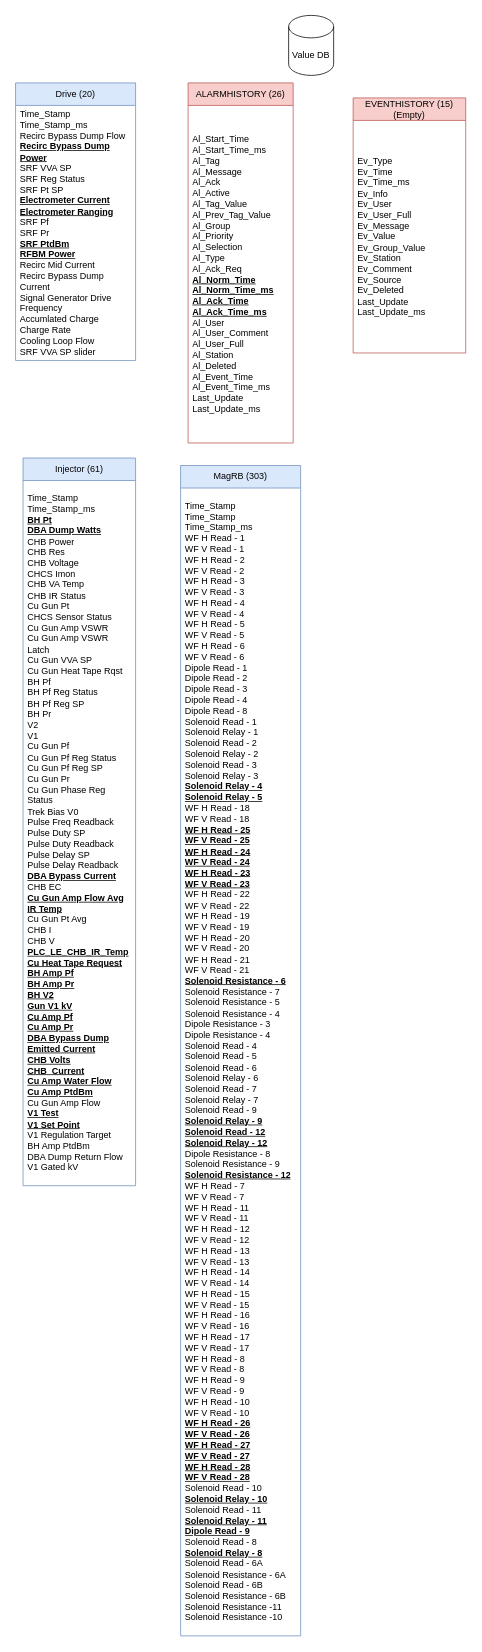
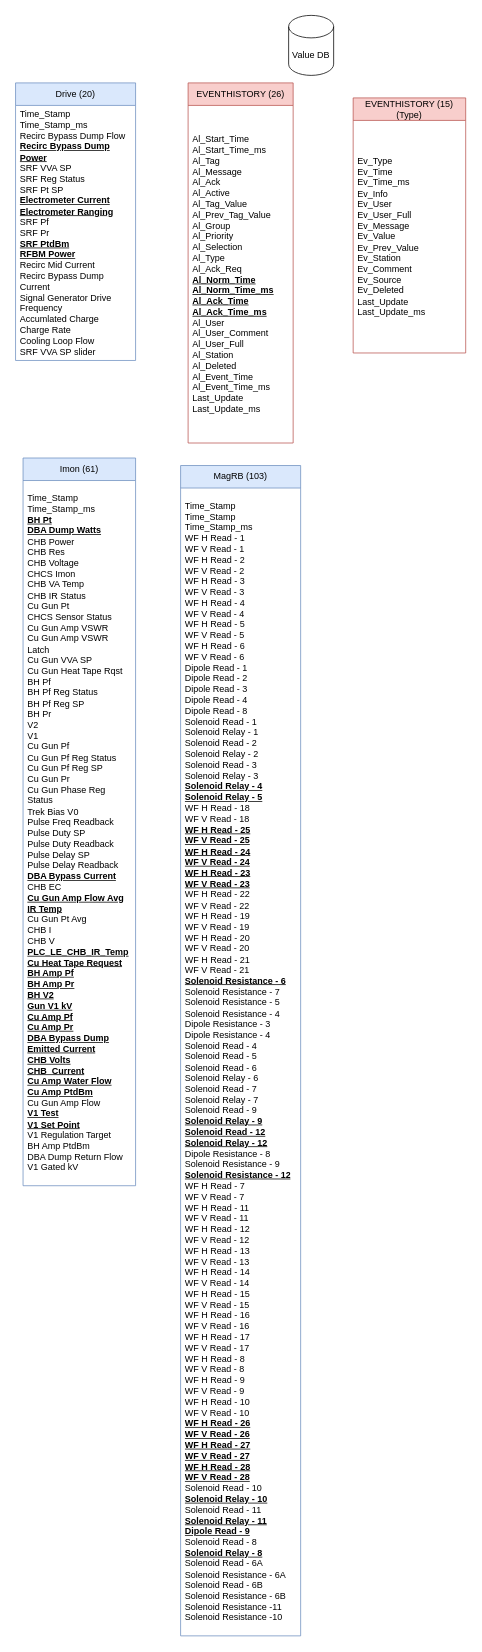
node "ALARMHISTORY (26)": label "ALARMHISTORY (26)" -> "EVENTHISTORY (26)"
node "EVENTHISTORY (15) (Empty)": label "EVENTHISTORY (15) (Empty)" -> "EVENTHISTORY (15) (Type)"
node "Ev_Type Ev_Time Ev_Time_ms Ev_Info Ev_User Ev_User_Full Ev_Message Ev_Value Ev_Group_Value Ev_Station Ev_Comment Ev_Source Ev_Deleted Last_Update Last_Update_ms": label "Ev_Type Ev_Time Ev_Time_ms Ev_Info Ev_User Ev_User_Full Ev_Message Ev_Value Ev_Group_Value Ev_Station Ev_Comment Ev_Source Ev_Deleted Last_Update Last_Update_ms" -> "Ev_Type Ev_Time Ev_Time_ms Ev_Info Ev_User Ev_User_Full Ev_Message Ev_Value Ev_Prev_Value Ev_Station Ev_Comment Ev_Source Ev_Deleted Last_Update Last_Update_ms"
node "Injector (61)": label "Injector (61)" -> "Imon (61)"
node "MagRB (303)": label "MagRB (303)" -> "MagRB (103)"
